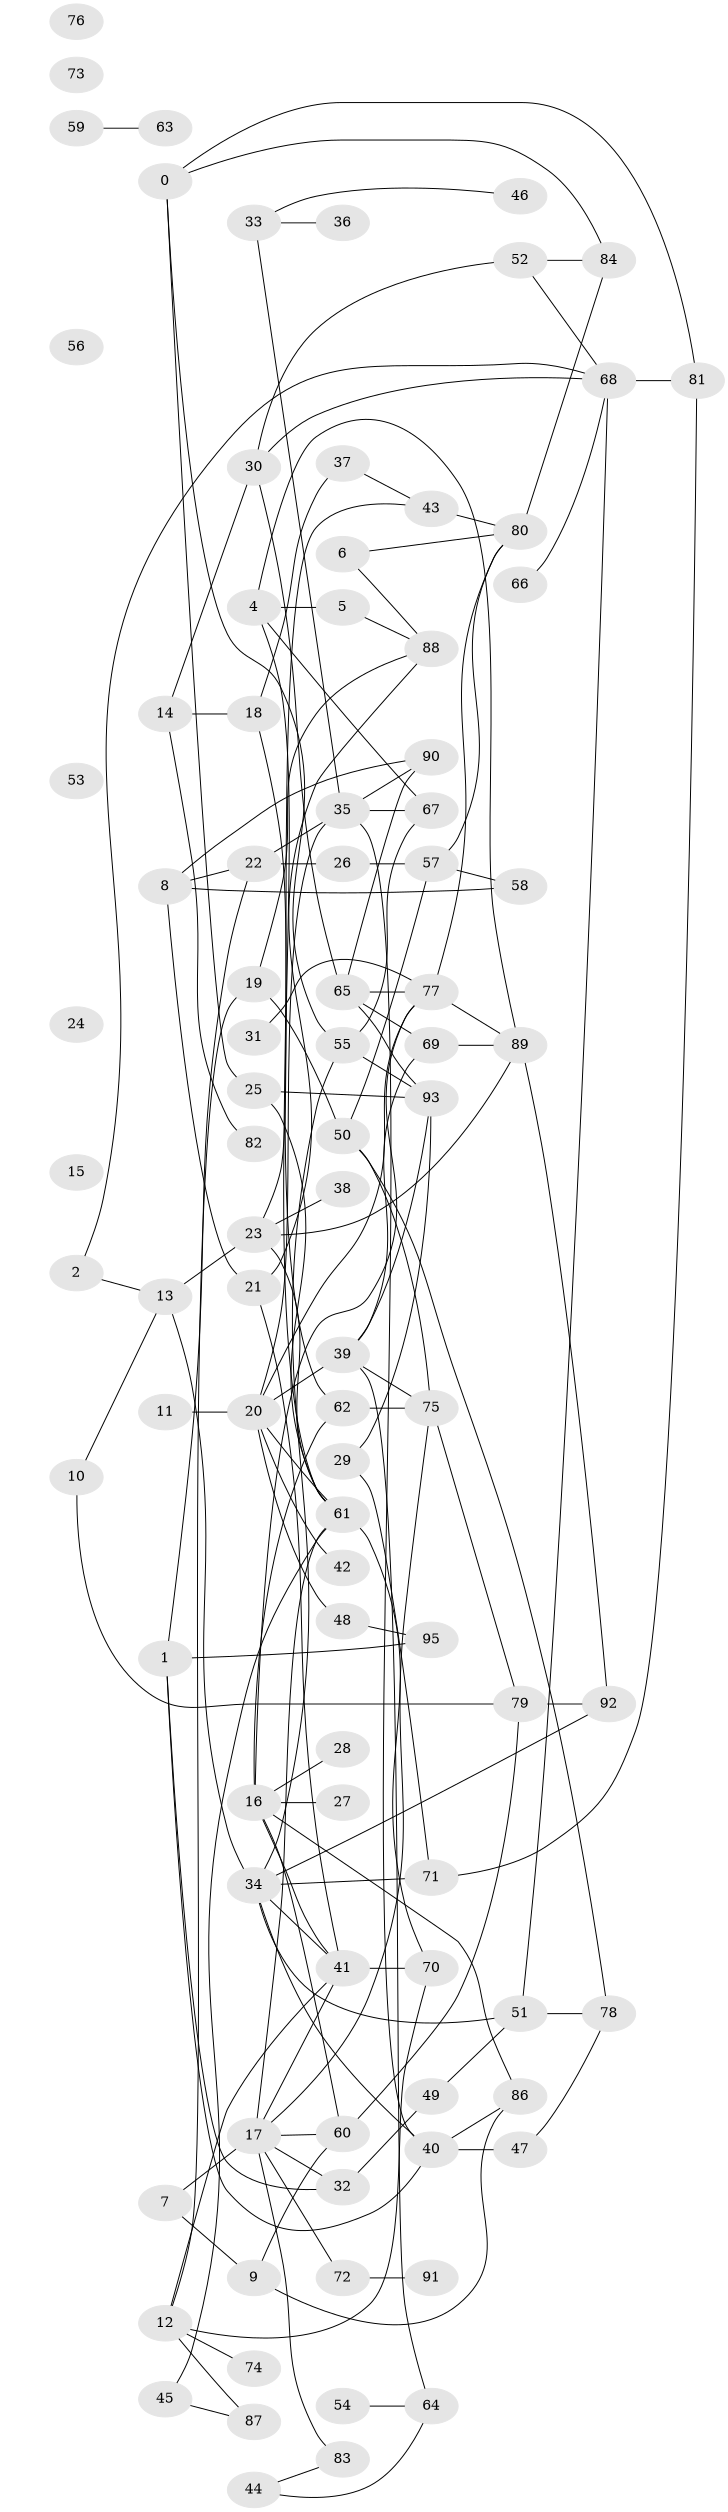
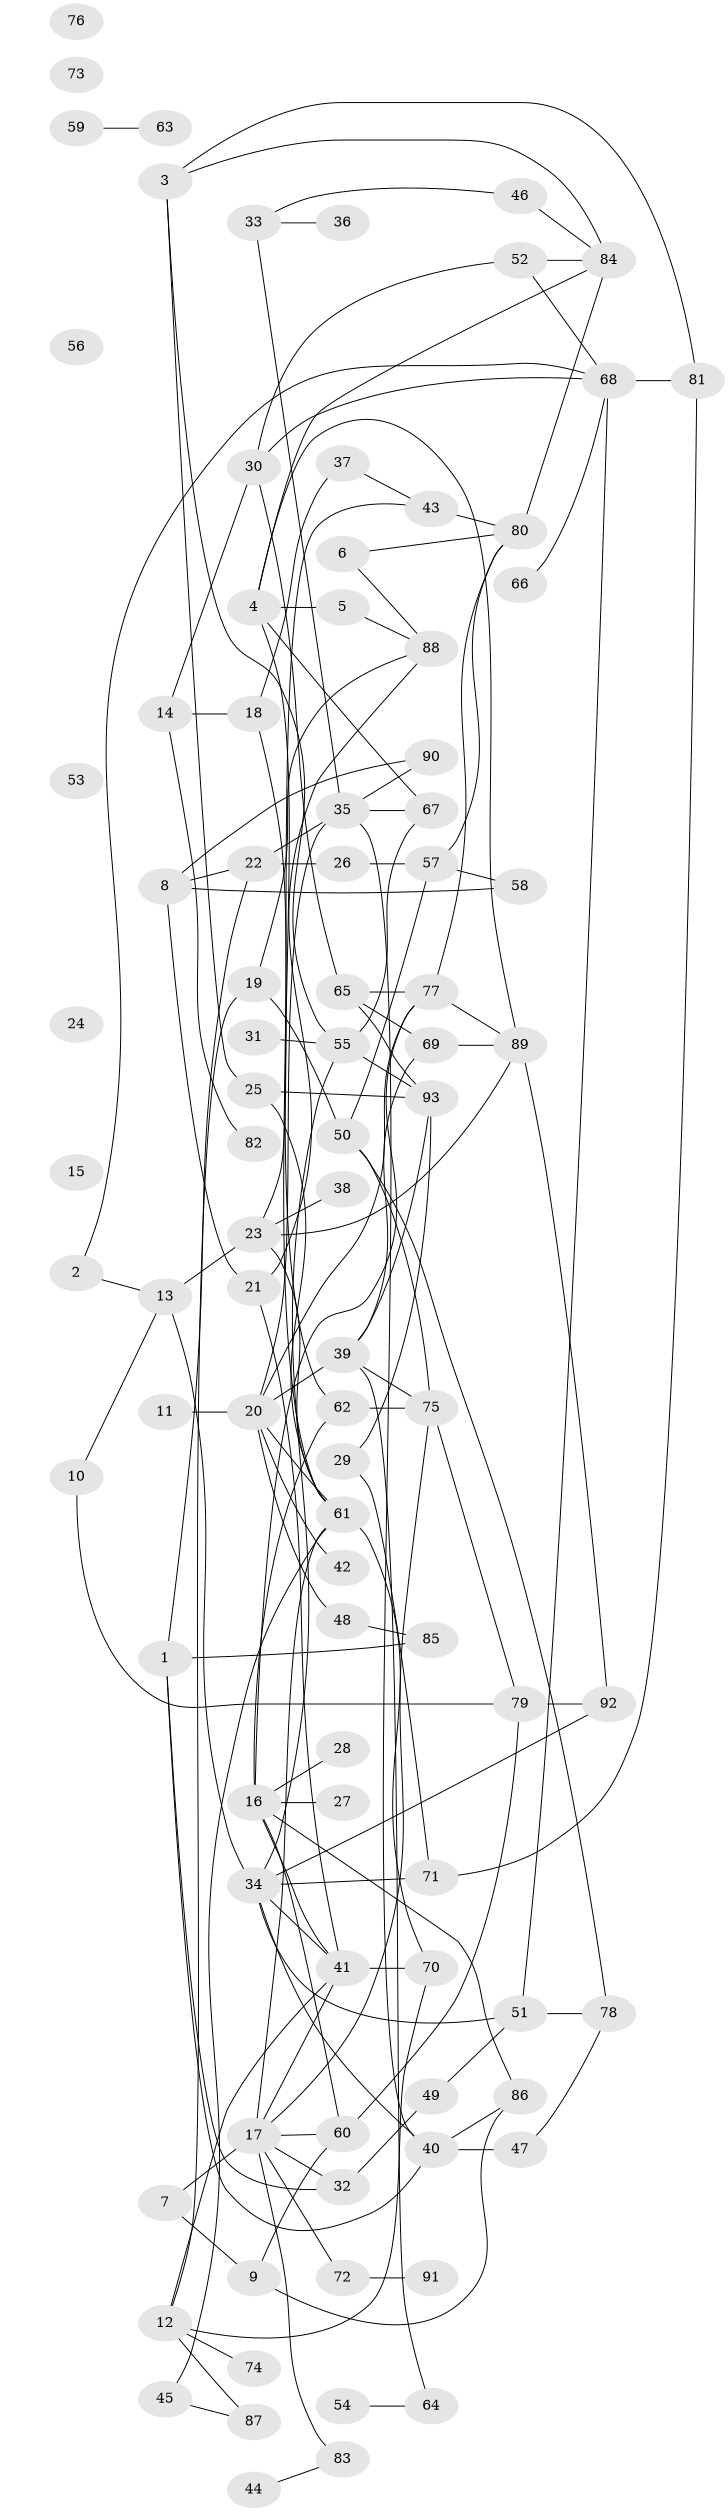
node "0": label "0" -> "3"
edge "46" -- "84": added
edge "84" -- "4": added
edge "90" -- "65": removed
edge "77" -- "31": now "55" -- "31"
node "95": label "95" -> "85"
edge "64" -- "44": removed
